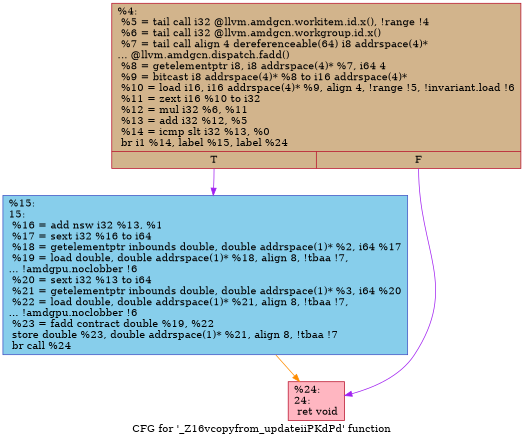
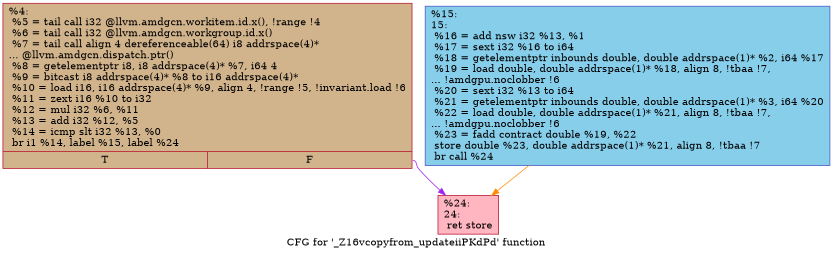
node "%4:": text "... @llvm.amdgcn.dispatch.fadd()" -> "... @llvm.amdgcn.dispatch.ptr()"
edge "%4:" -> "%15:": removed
node "%24:": text "ret void" -> "ret store"
